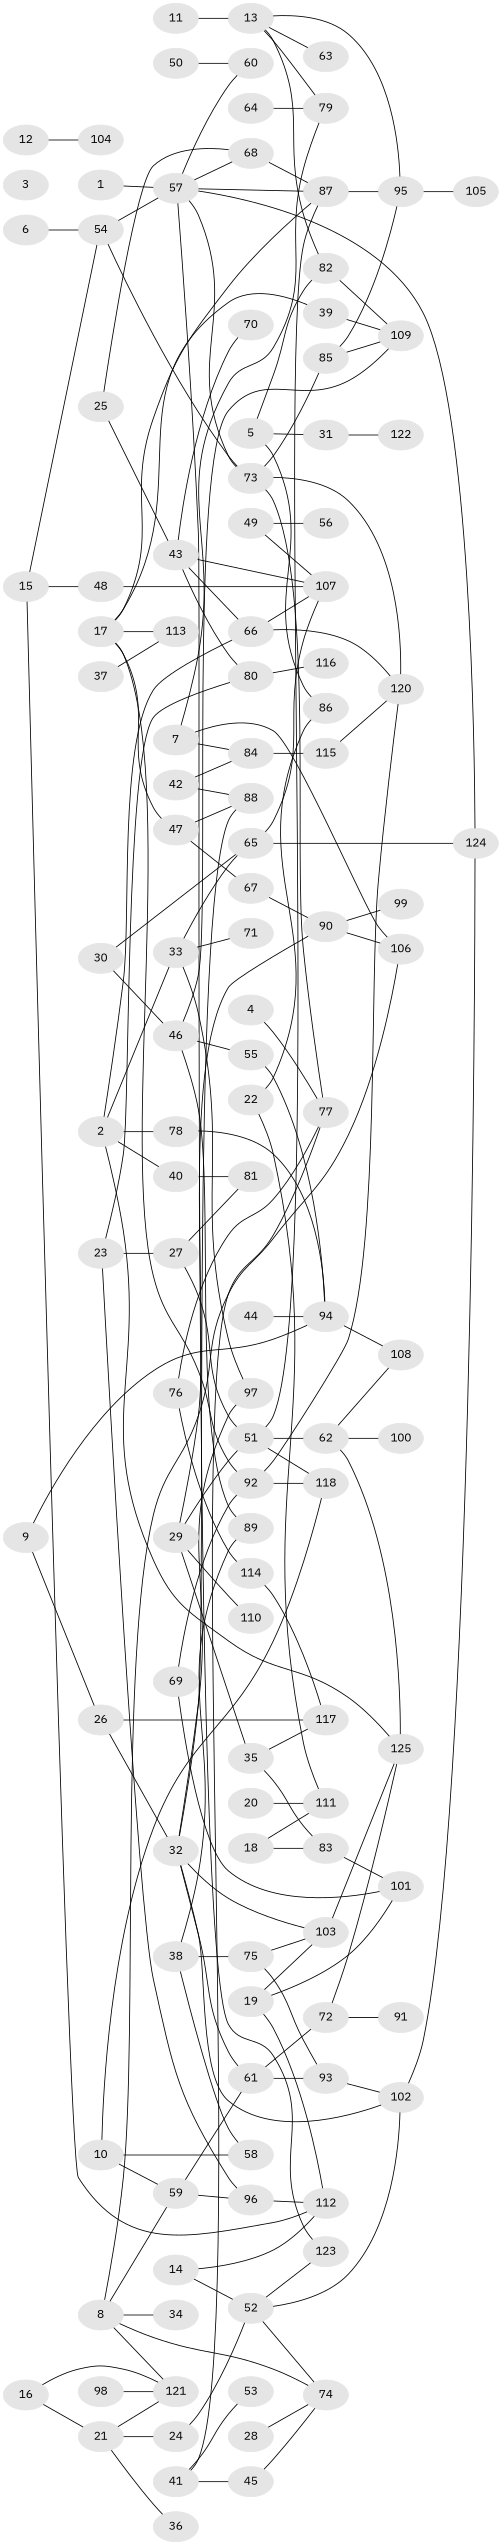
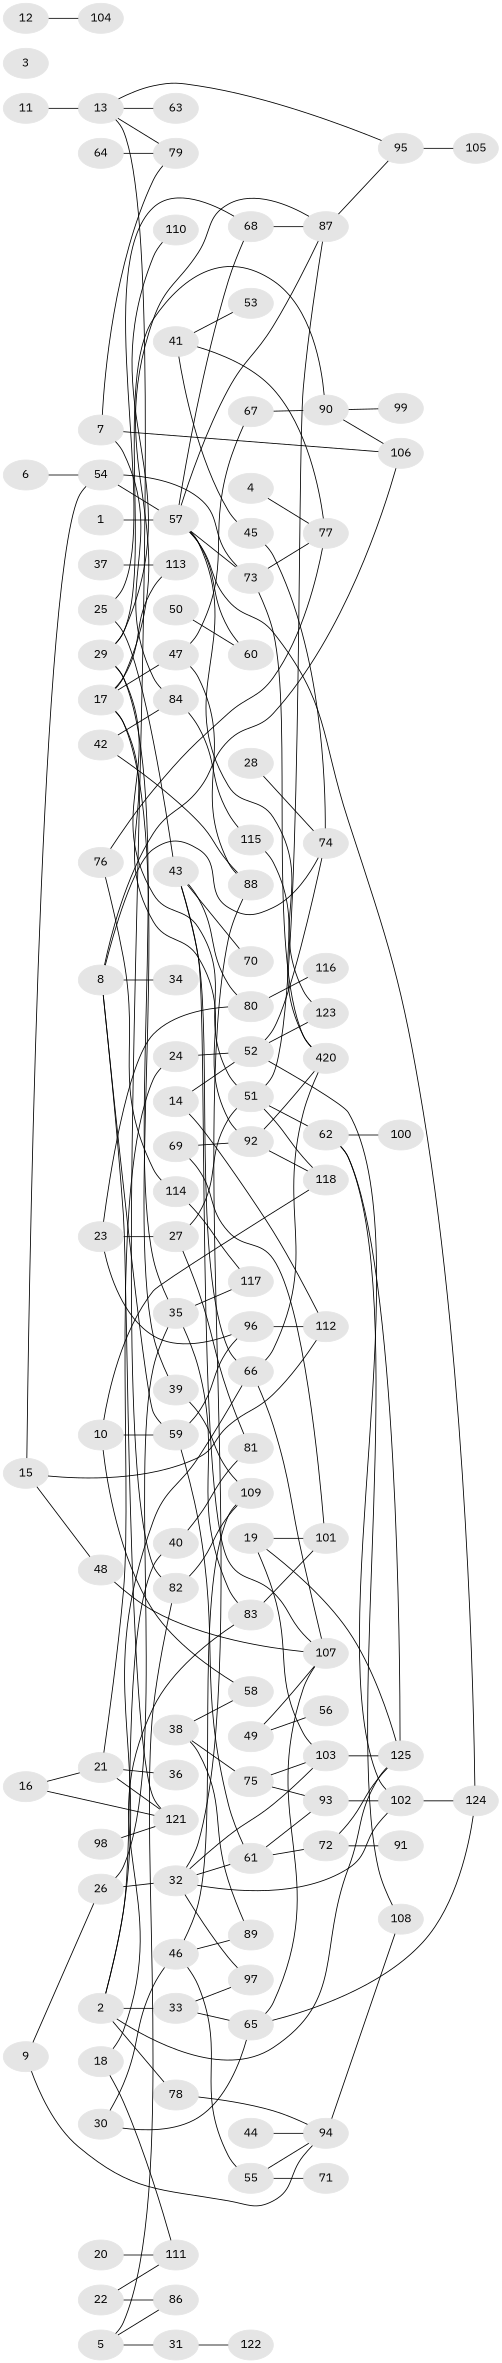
node "85": removed
node "120": label "120" -> "420"
edge "71" -- "33": now "71" -- "55"
edge "26" -- "117": now "26" -- "35"
edge "19" -- "112": now "19" -- "125"
